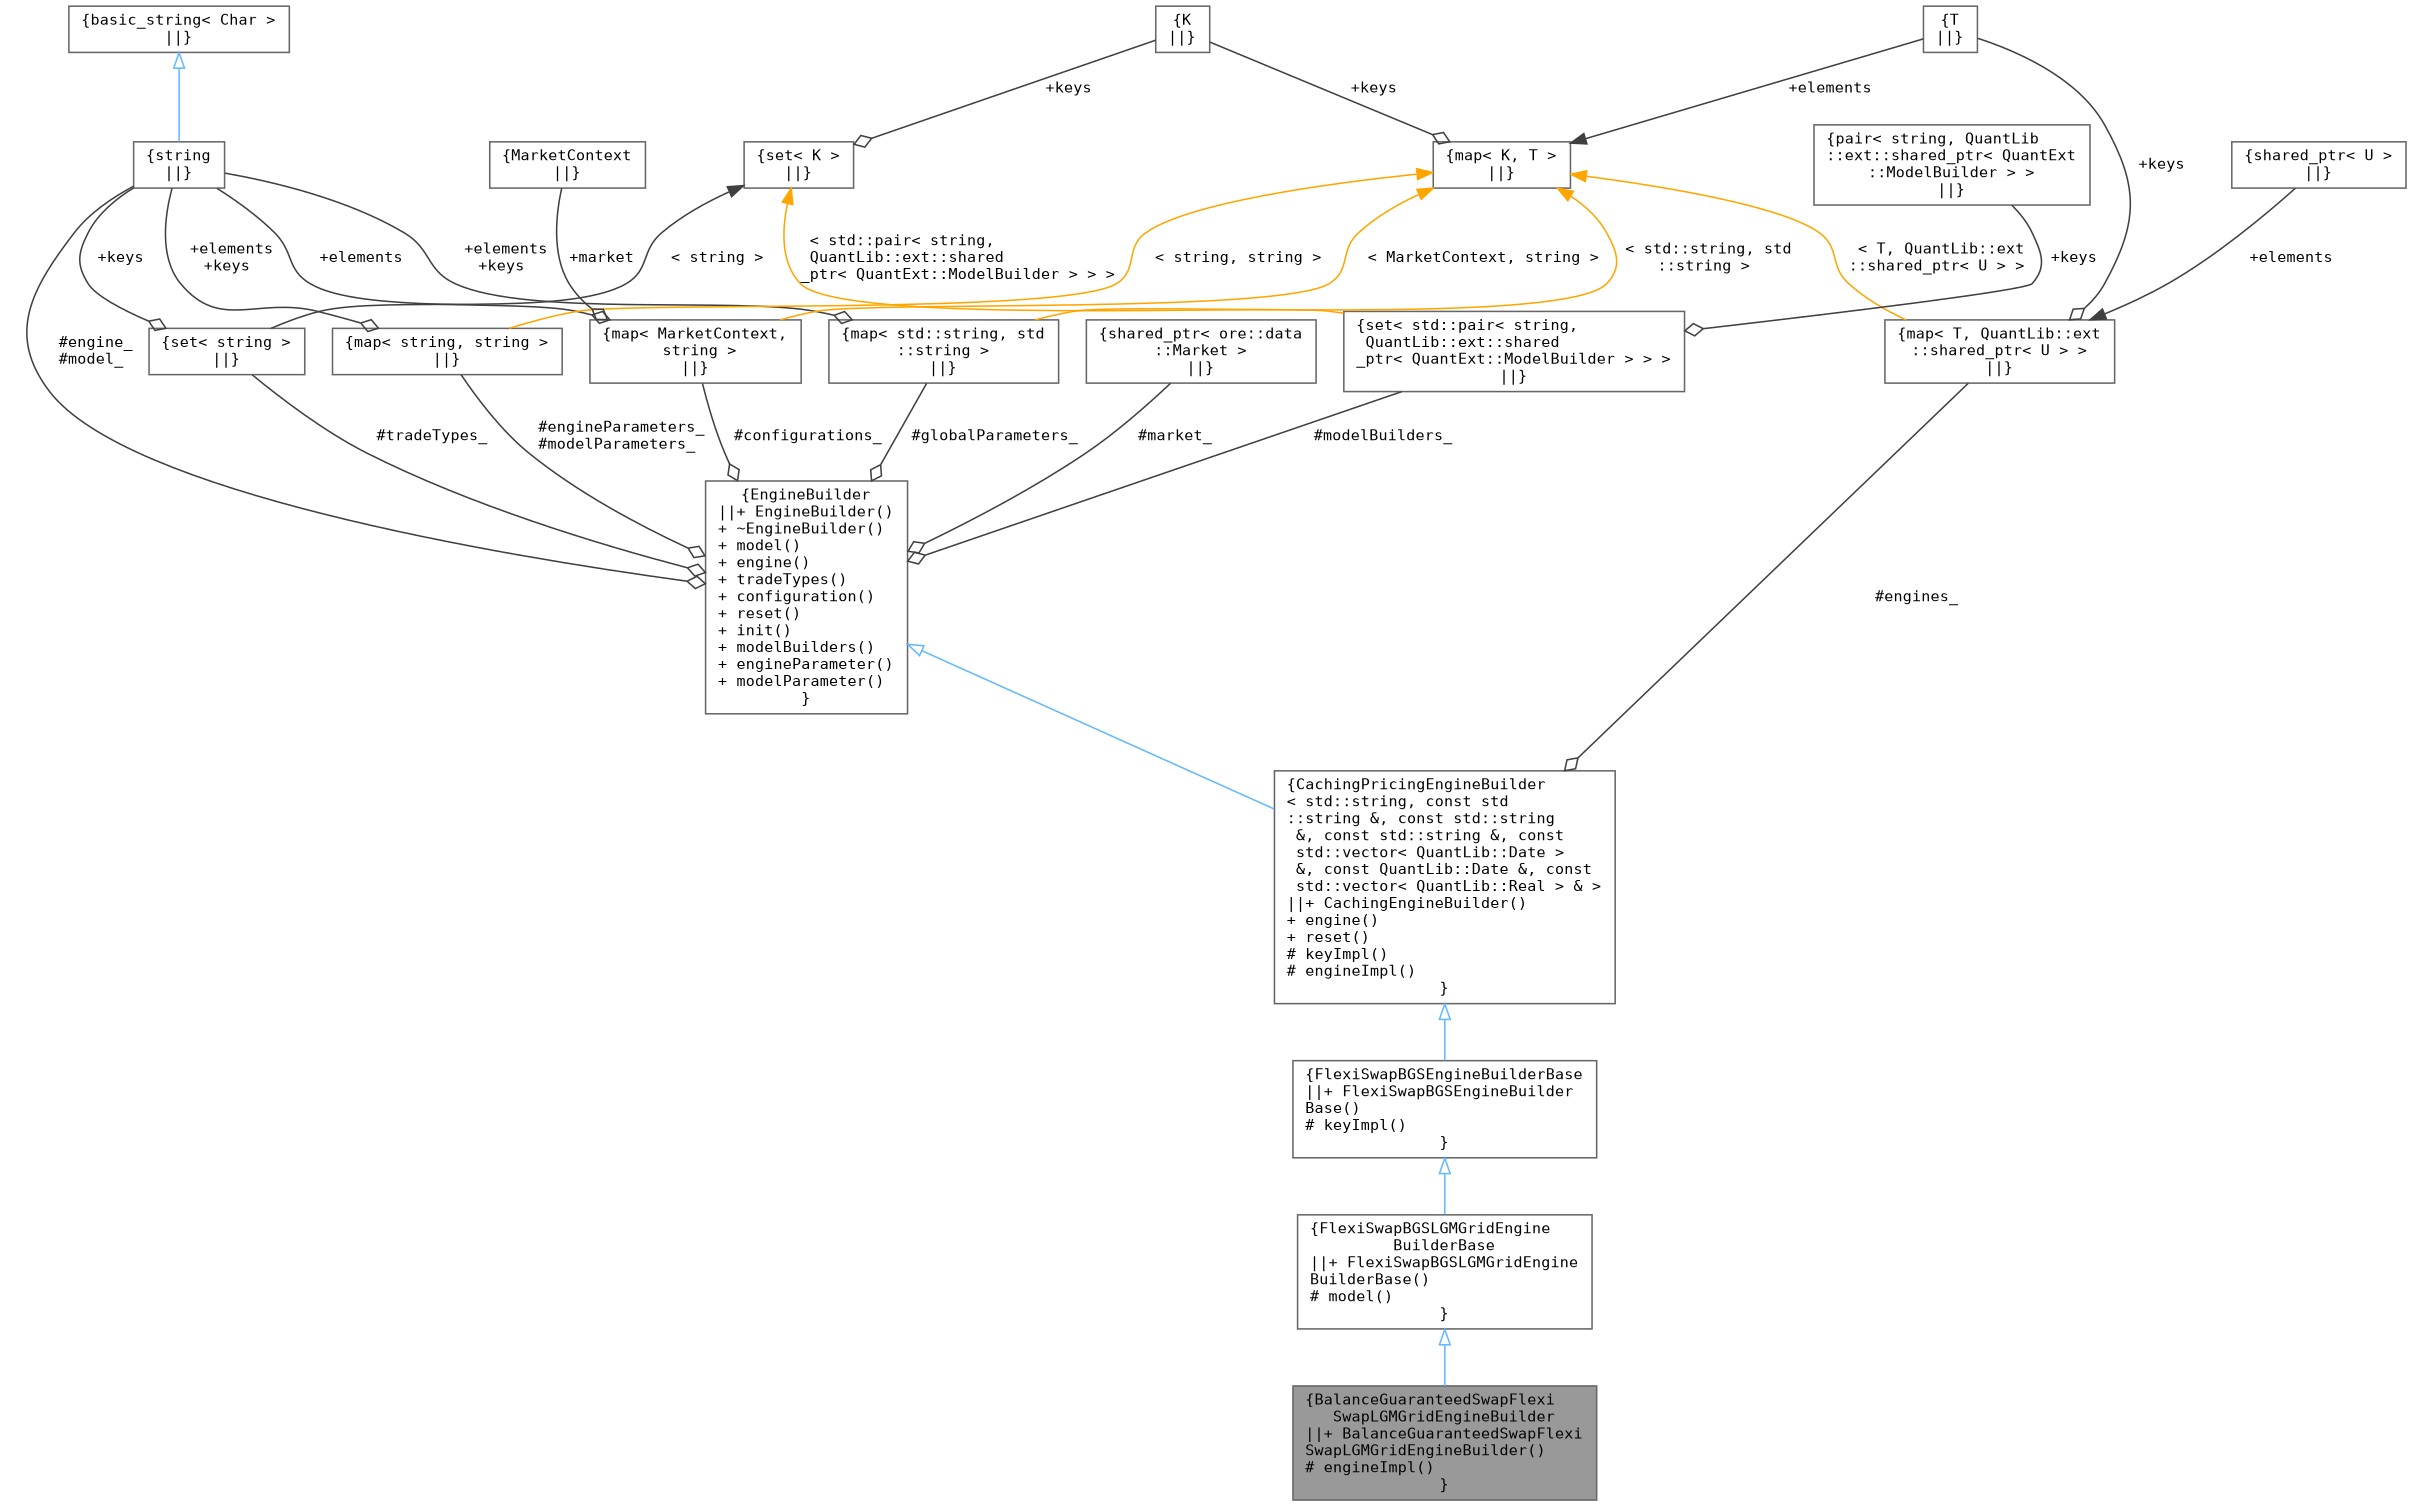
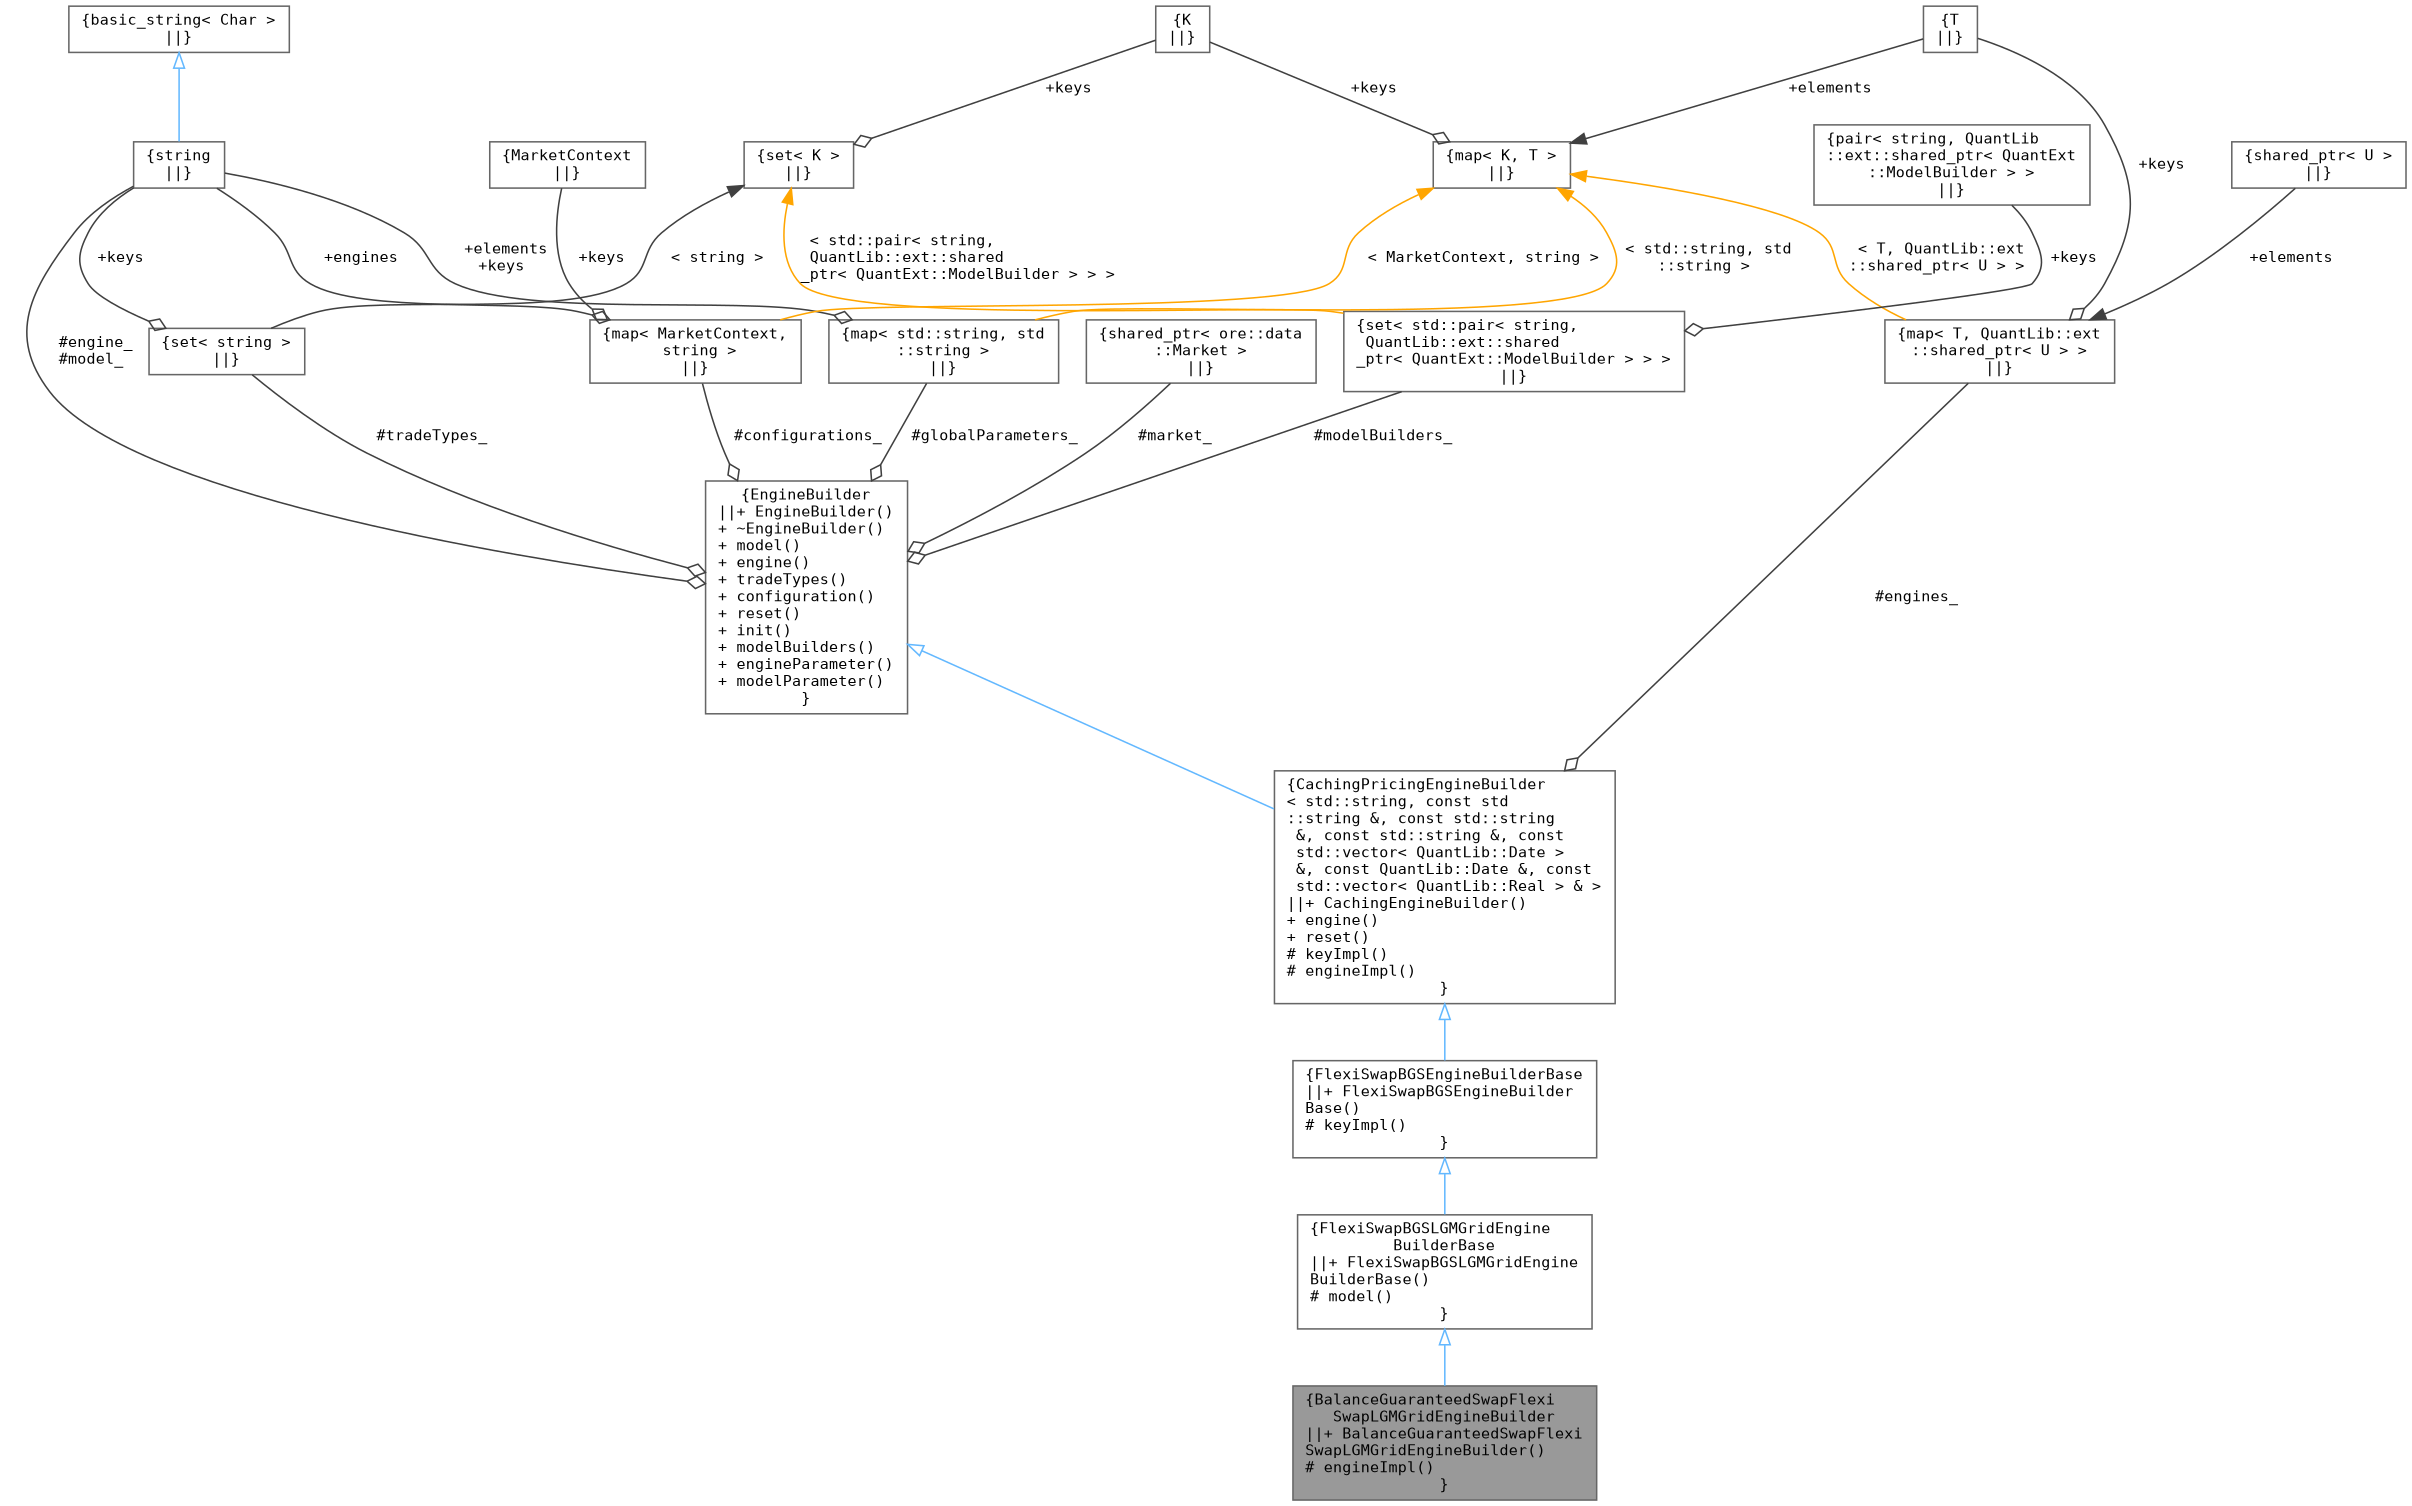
edge "{string ||}" -> "{map< MarketContext, string > ||}": label " +elements" -> " +engines"
edge "{MarketContext ||}" -> "{map< MarketContext, string > ||}": label " +market" -> " +keys"
node "{map< string, string > ||}": removed
